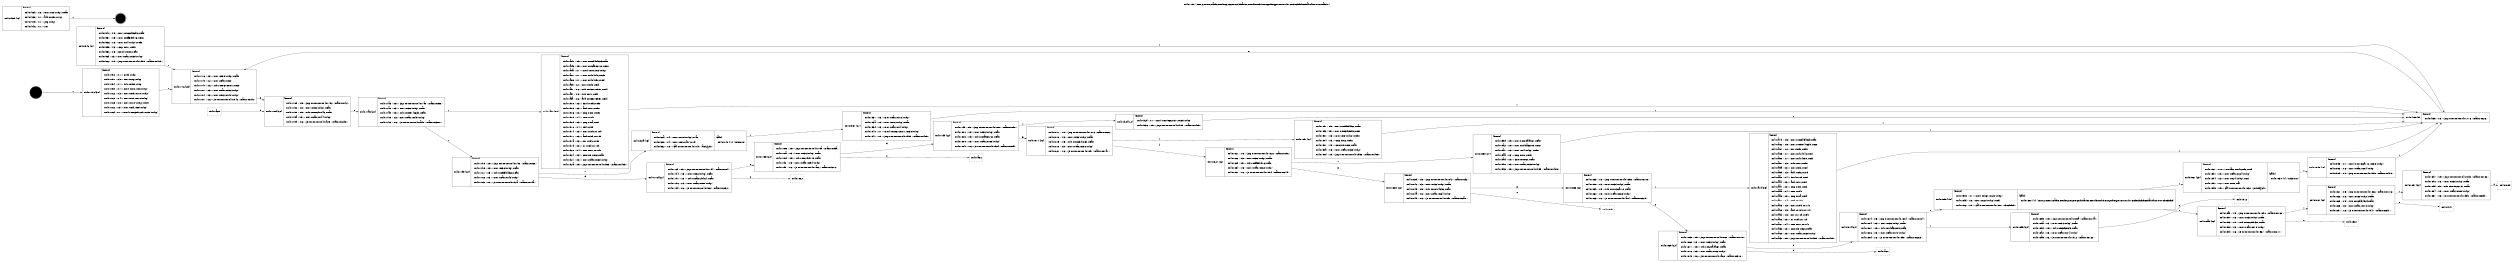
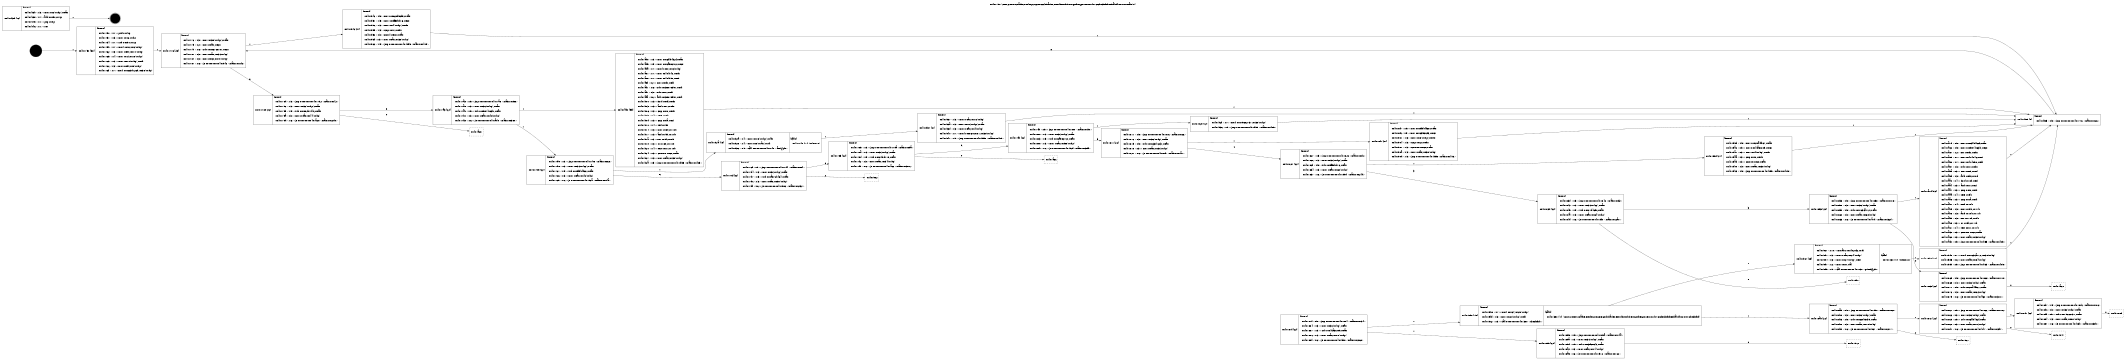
edge "0x40194c [27]" -> "0x401776 [23]": reversed
edge "0x401a28" -> "0x40178d [22]": reversed
edge "0x401869 [22]" -> "0x40187f [22]": removed, label "2"
